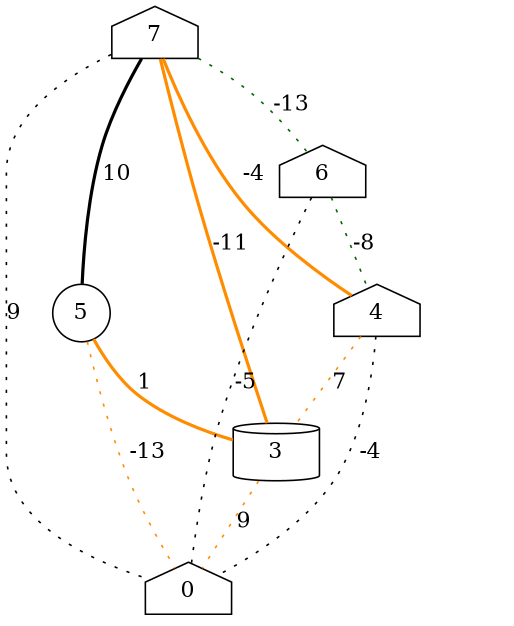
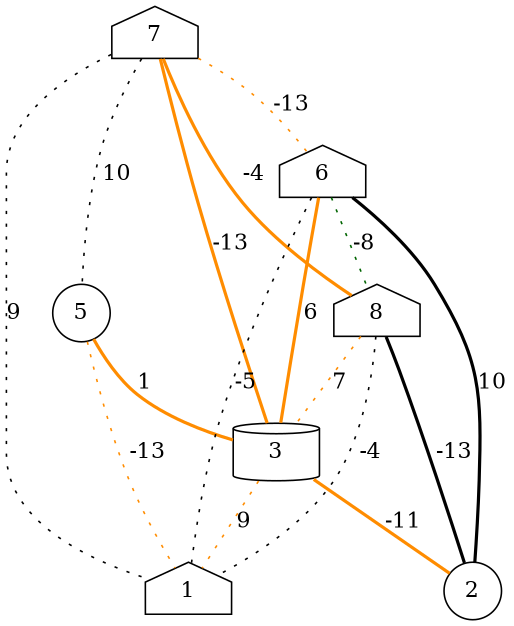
edge "7" -- "6": color darkgreen -> darkorange
edge "7" -- "5": style bold -> dotted
edge "7" -- "3": label "-11" -> "-13"
edge "6" -- "3": added, label "6"
node "4": label "4" -> "8"
node "0": label "0" -> "1"
node "2": added
